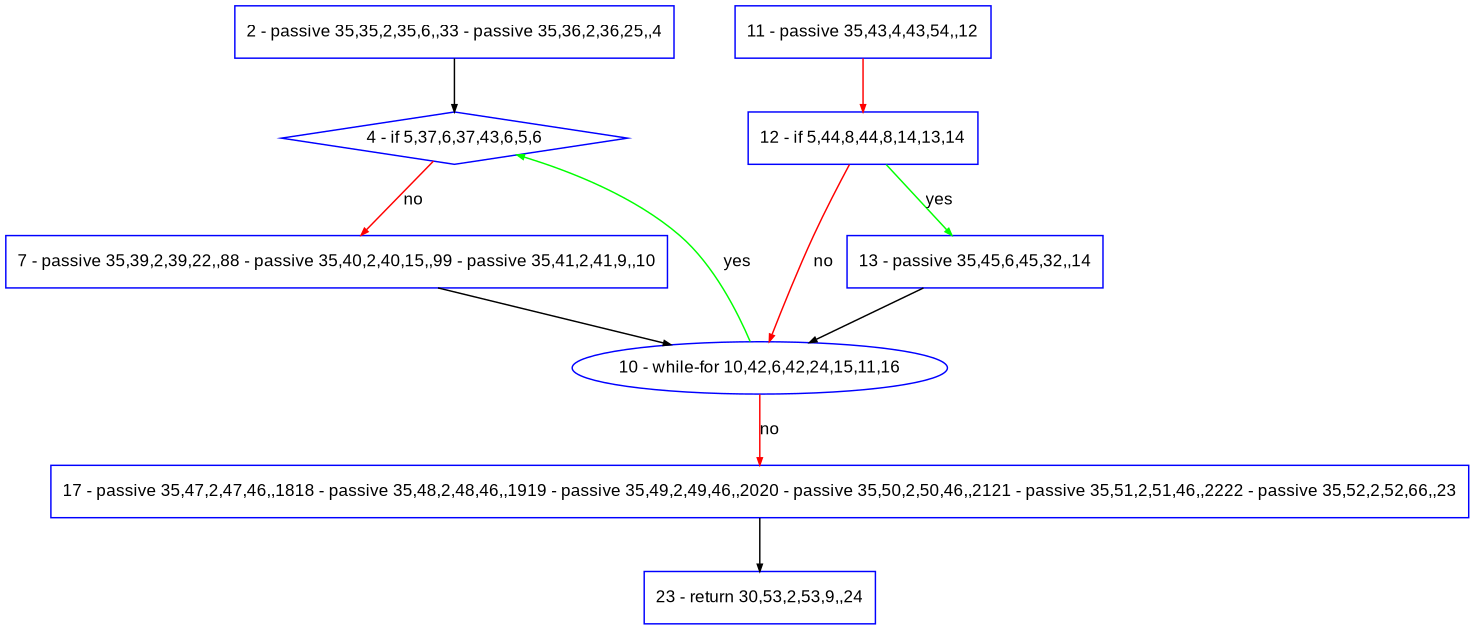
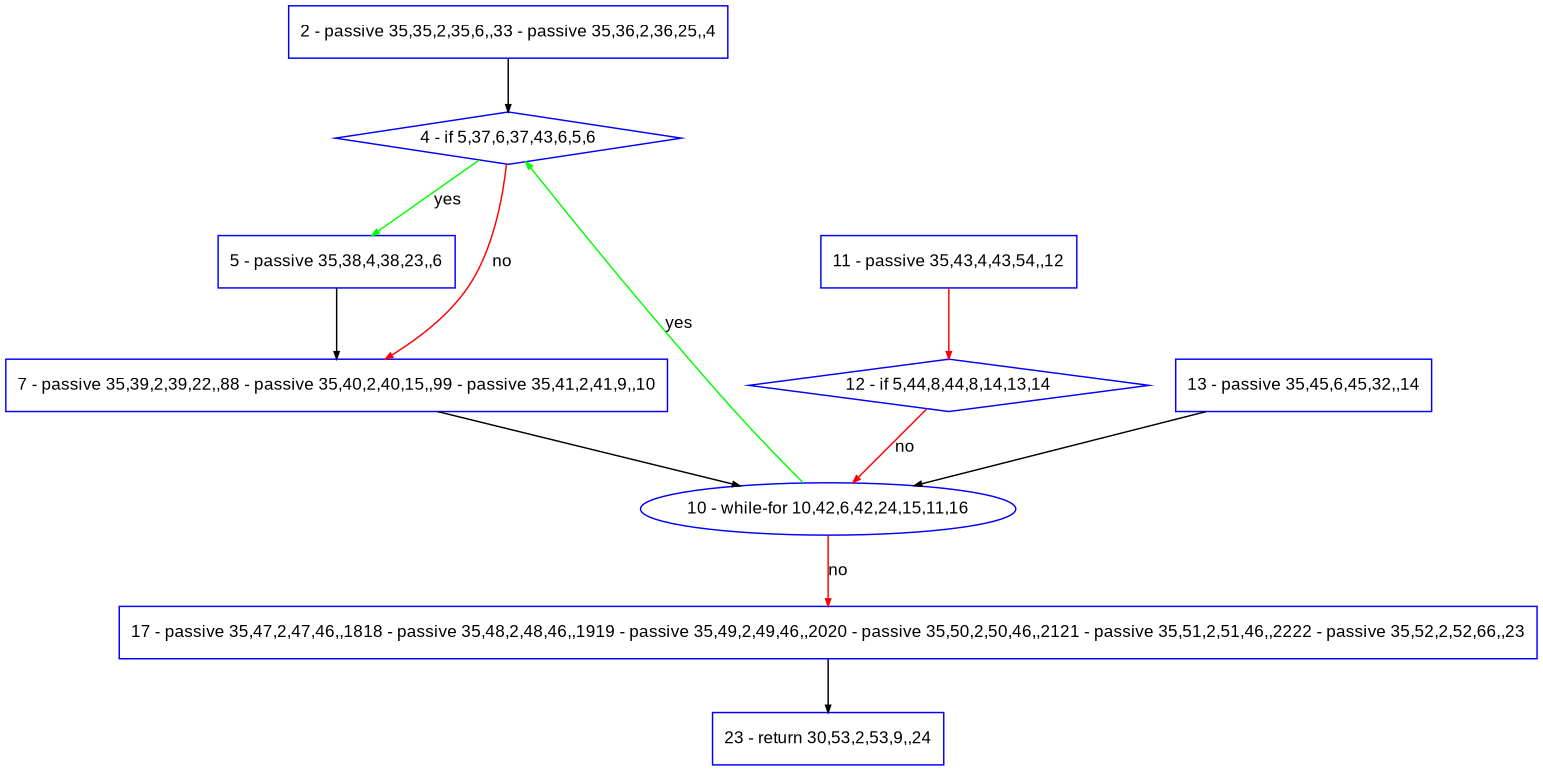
node "12 - if 5,44,8,44,8,14,13,14": shape box -> diamond
edge "12 - if 5,44,8,44,8,14,13,14" -> "13 - passive 35,45,6,45,32,,14": removed, label "yes"
node "5 - passive 35,38,4,38,23,,6": added
